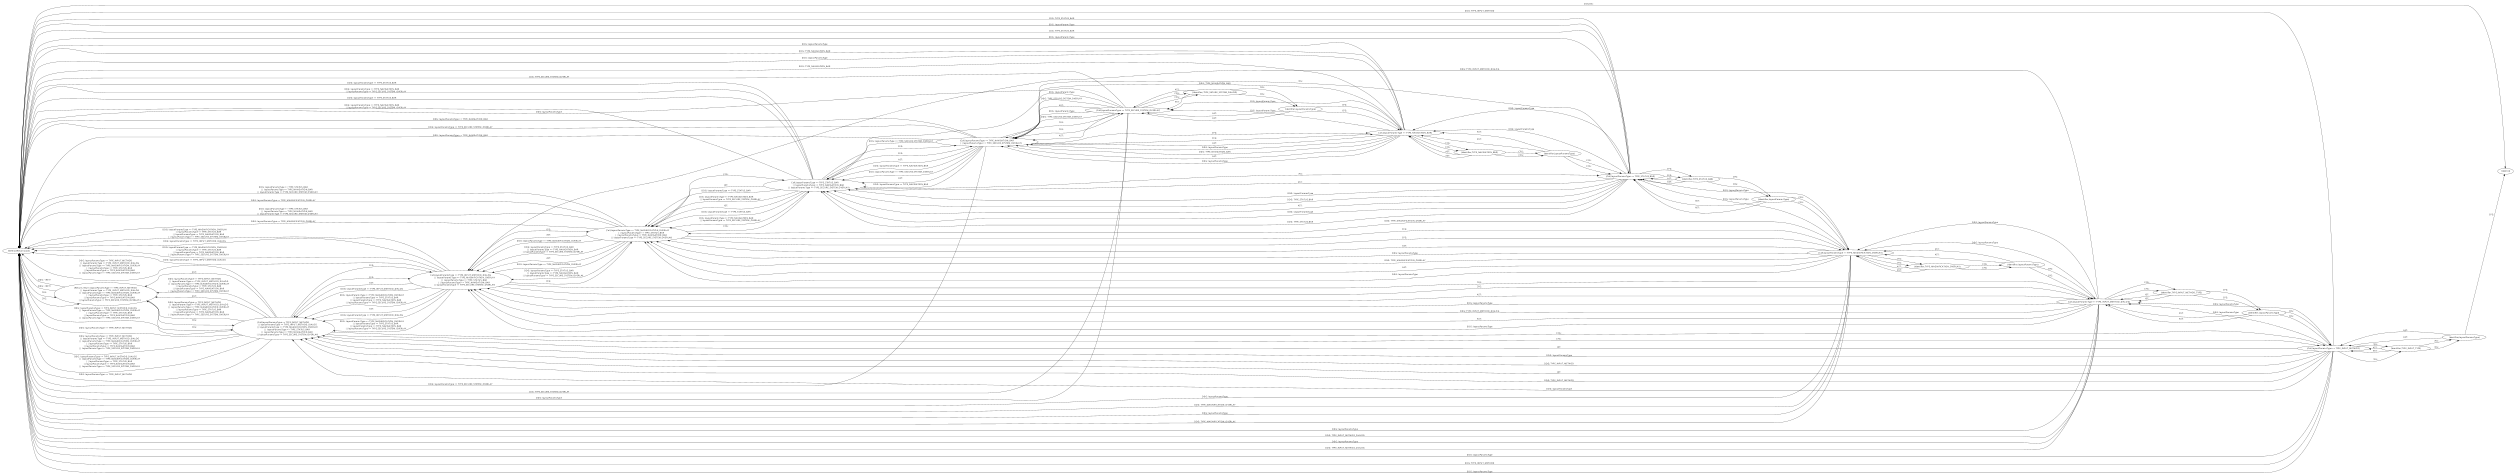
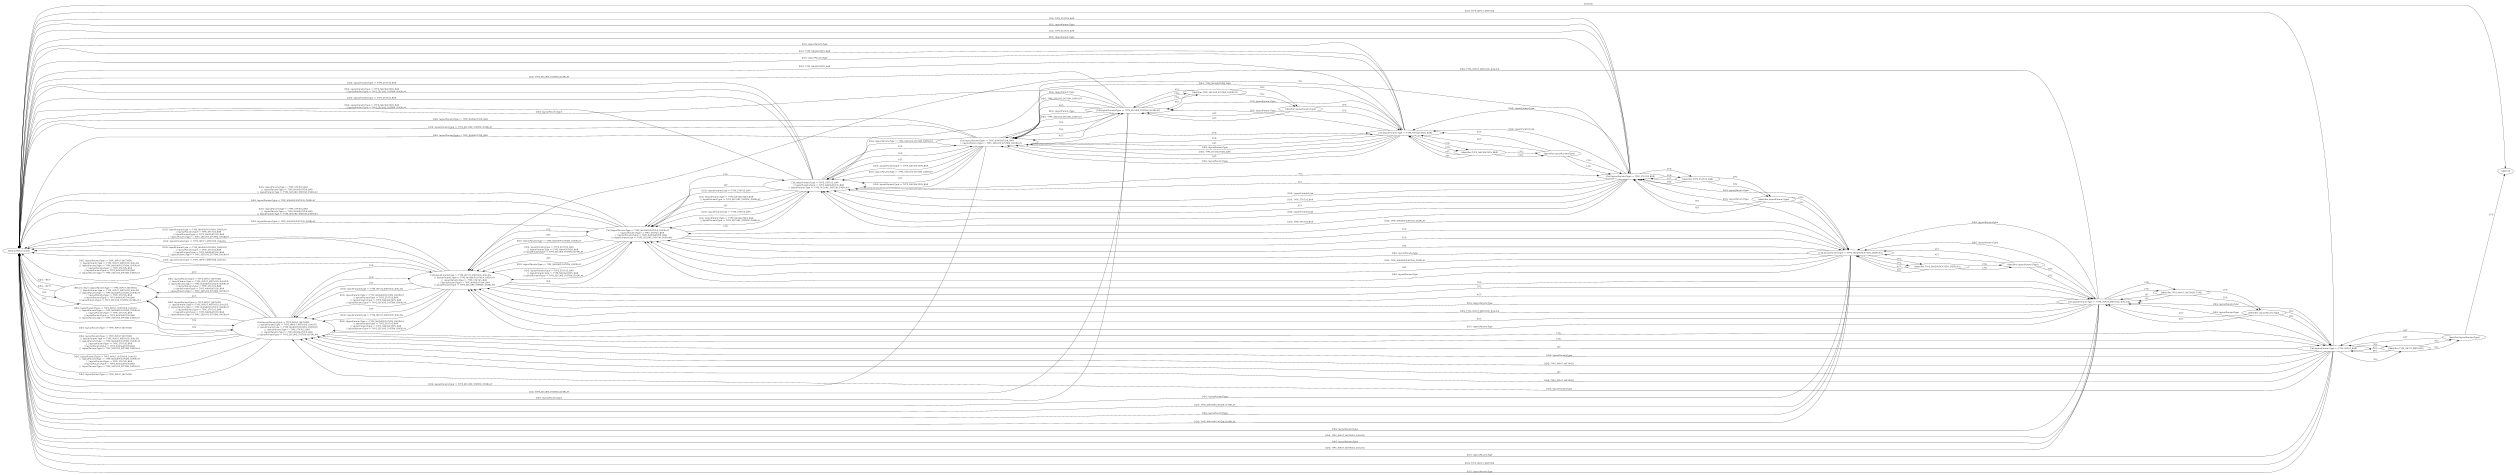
node "(Identifier,TYPE_SECURE_SYSTEM_DIALOG)": label "(Identifier,TYPE_SECURE_SYSTEM_DIALOG)" -> "(Identifier,TYPE_SECURE_SYSTEM_OVERLAY)"
node "(Call,layoutParamsType == TYPE_INPUT_METHOD)": label "(Call,layoutParamsType == TYPE_INPUT_METHOD)" -> "(Call,layoutParamsType == TYPE_INPUT_BAR)"
node "(Identifier,TYPE_INPUT_TYPE)": label "(Identifier,TYPE_INPUT_TYPE)" -> "(Identifier,TYPE_INPUT_METHOD)"
